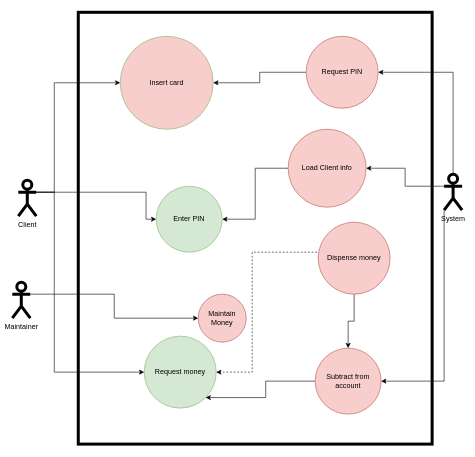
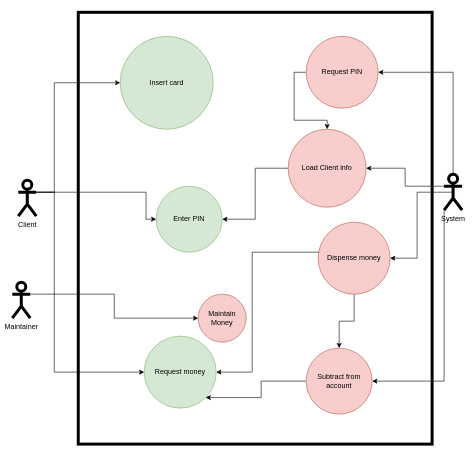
edge "Request PIN" -> "Insert card": now "Request PIN" -> "Load Client info"
node "Insert card": fillcolor #f8cecc -> #d5e8d4
edge "System" -> "Dispense money": added
edge "Dispense money" -> "Request money": style dashed -> solid
node "Subtract from account": moved (348, 381) -> (339, 381)
